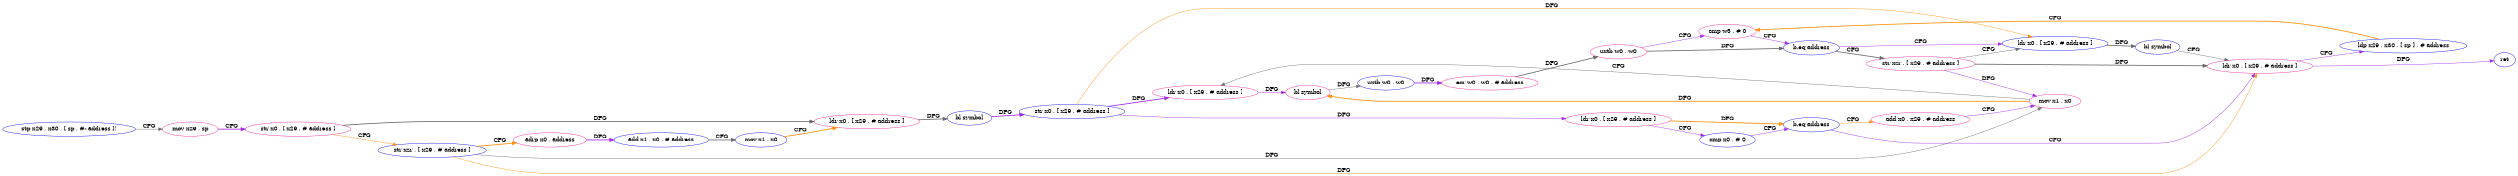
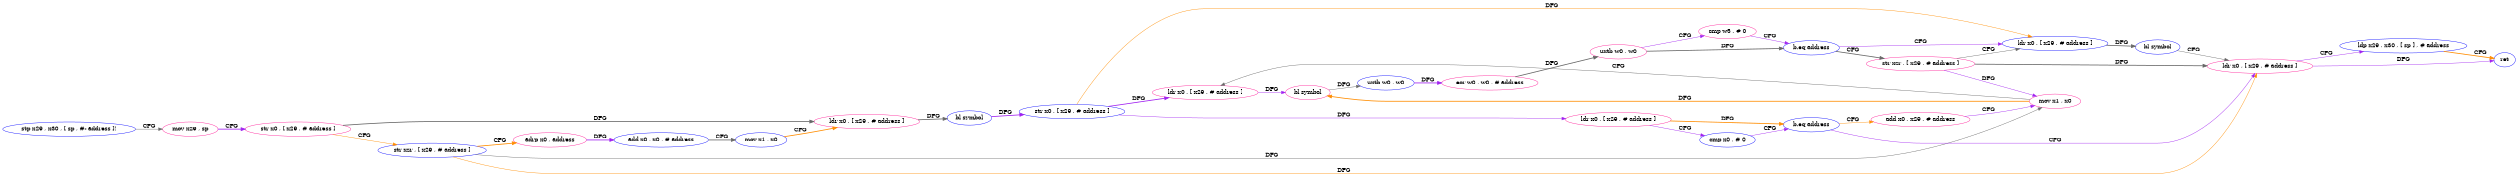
edge "ldp x29 , x30 , [ sp ] , # address" -> "cmp w5 , # 0": now "ldp x29 , x30 , [ sp ] , # address" -> "ret"
node "add x1 , x0 , # address": label "add x1 , x0 , # address" -> "add x0 , x0 , # address"
